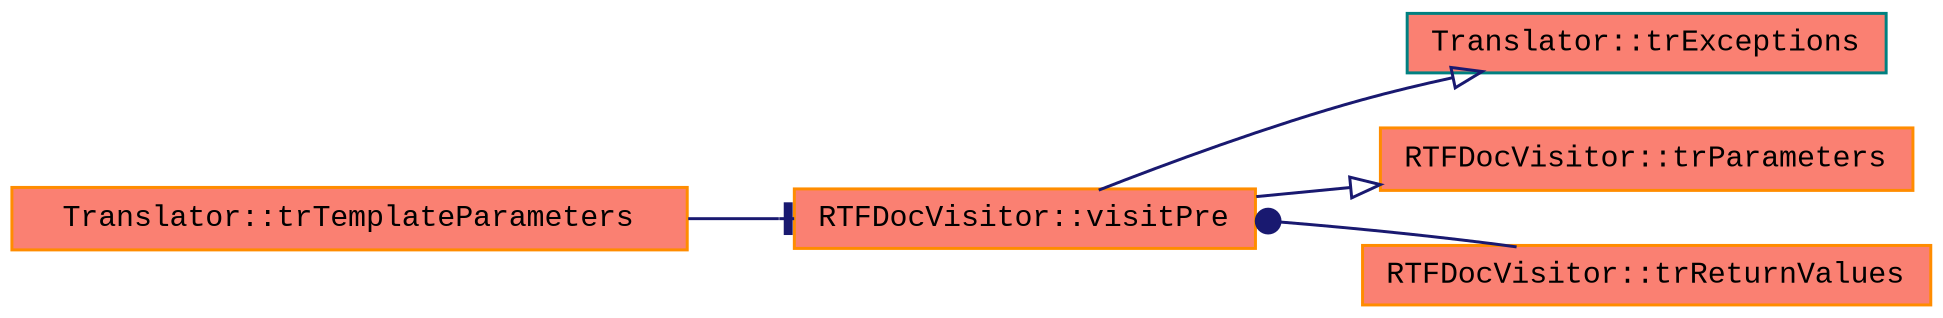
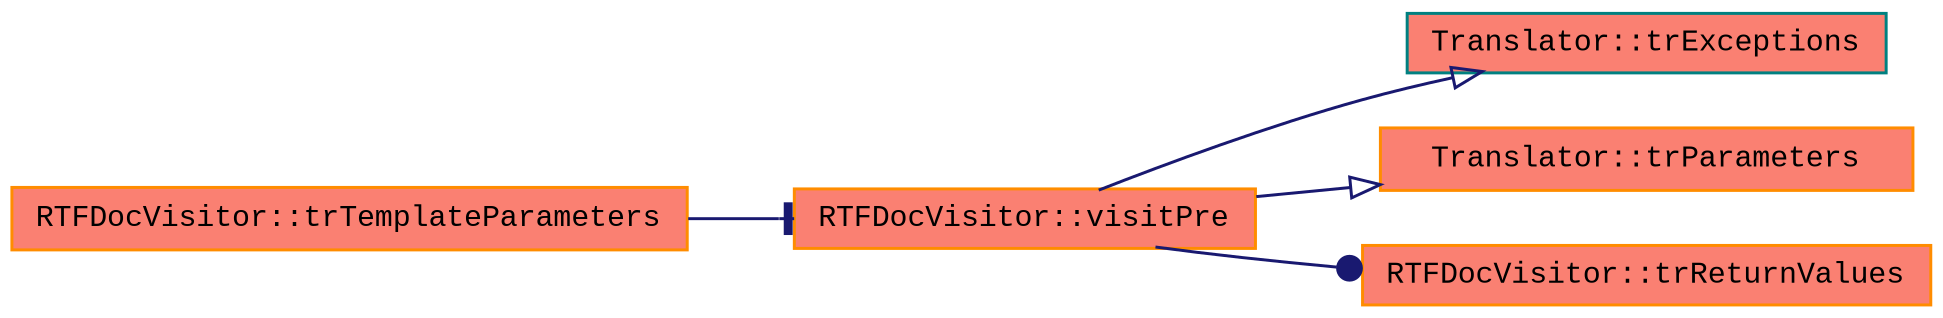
node "RTFDocVisitor::trParameters": label "RTFDocVisitor::trParameters" -> "Translator::trParameters"
node "Translator::trTemplateParameters": label "Translator::trTemplateParameters" -> "RTFDocVisitor::trTemplateParameters"
edge "RTFDocVisitor::trReturnValues" -> "RTFDocVisitor::visitPre": reversed
